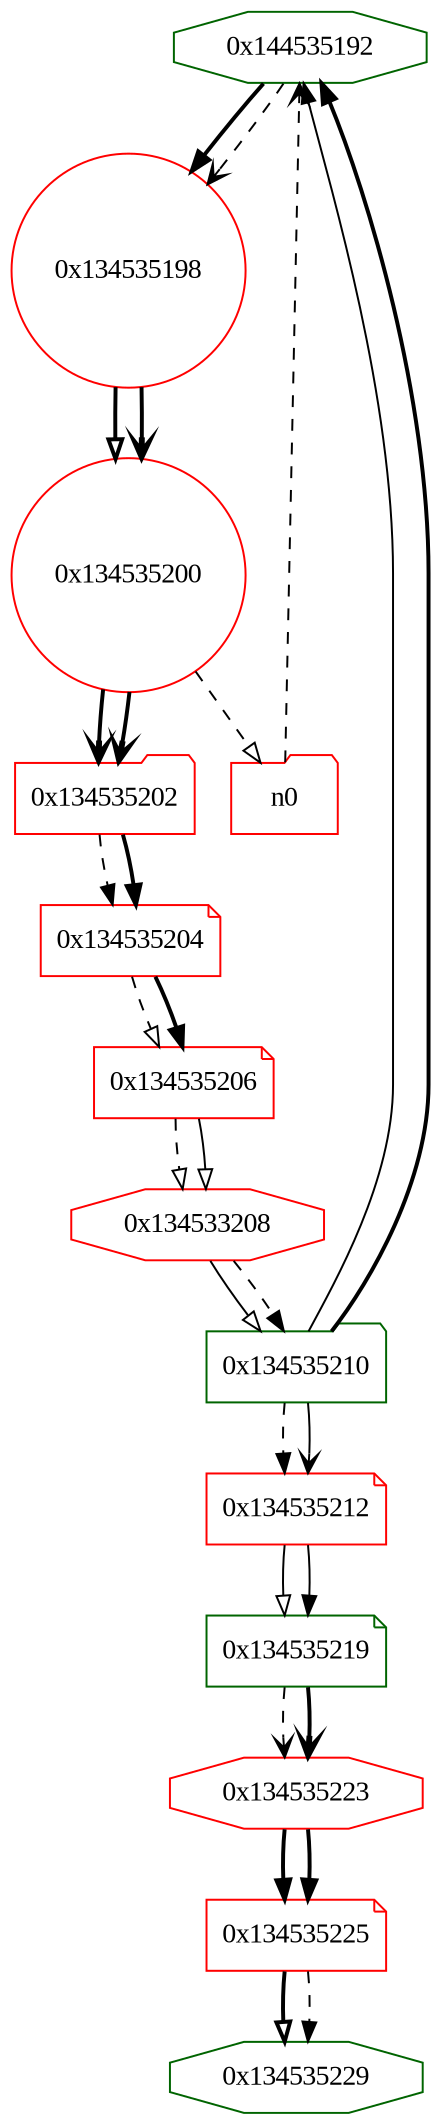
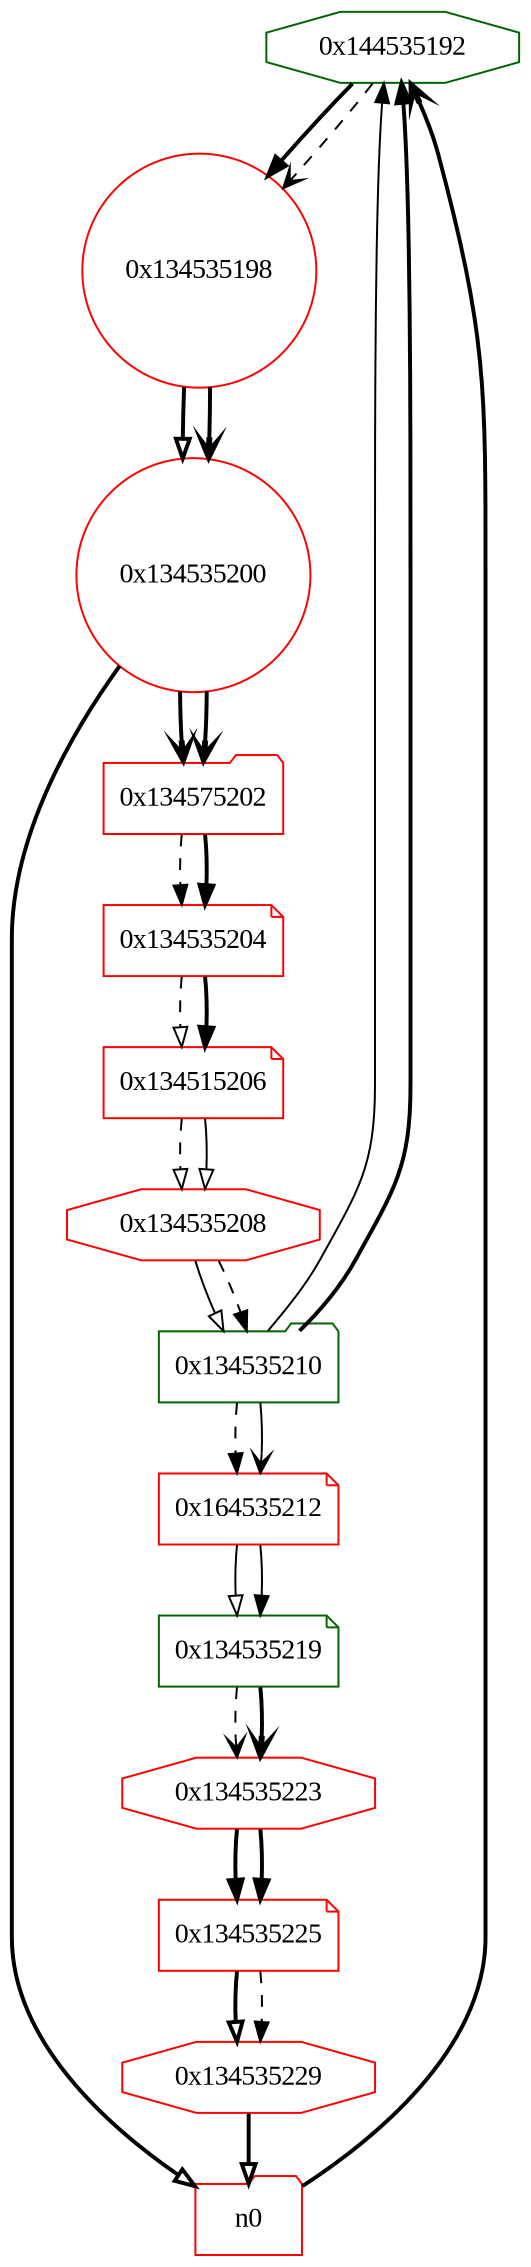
edge "n0" -> "0x144535192": style dashed -> bold
edge "0x134535200" -> "n0": style dashed -> bold
node "0x134535202": label "0x134535202" -> "0x134575202"
node "0x134535206": label "0x134535206" -> "0x134515206"
node "0x134533208": label "0x134533208" -> "0x134535208"
node "0x134535212": label "0x134535212" -> "0x164535212"
node "0x134535229": color darkgreen -> red
edge "0x134535229" -> "n0": added
